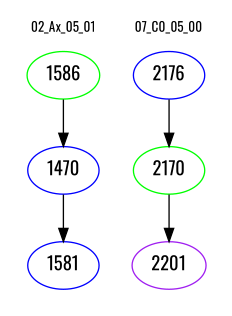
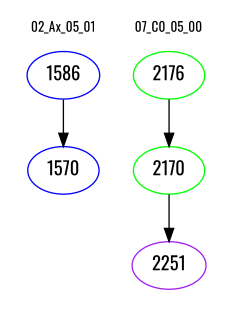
node "1586": color green -> blue
node "2176": color blue -> green
node "1470": label "1470" -> "1570"
node "1581": removed
node "2201": label "2201" -> "2251"
